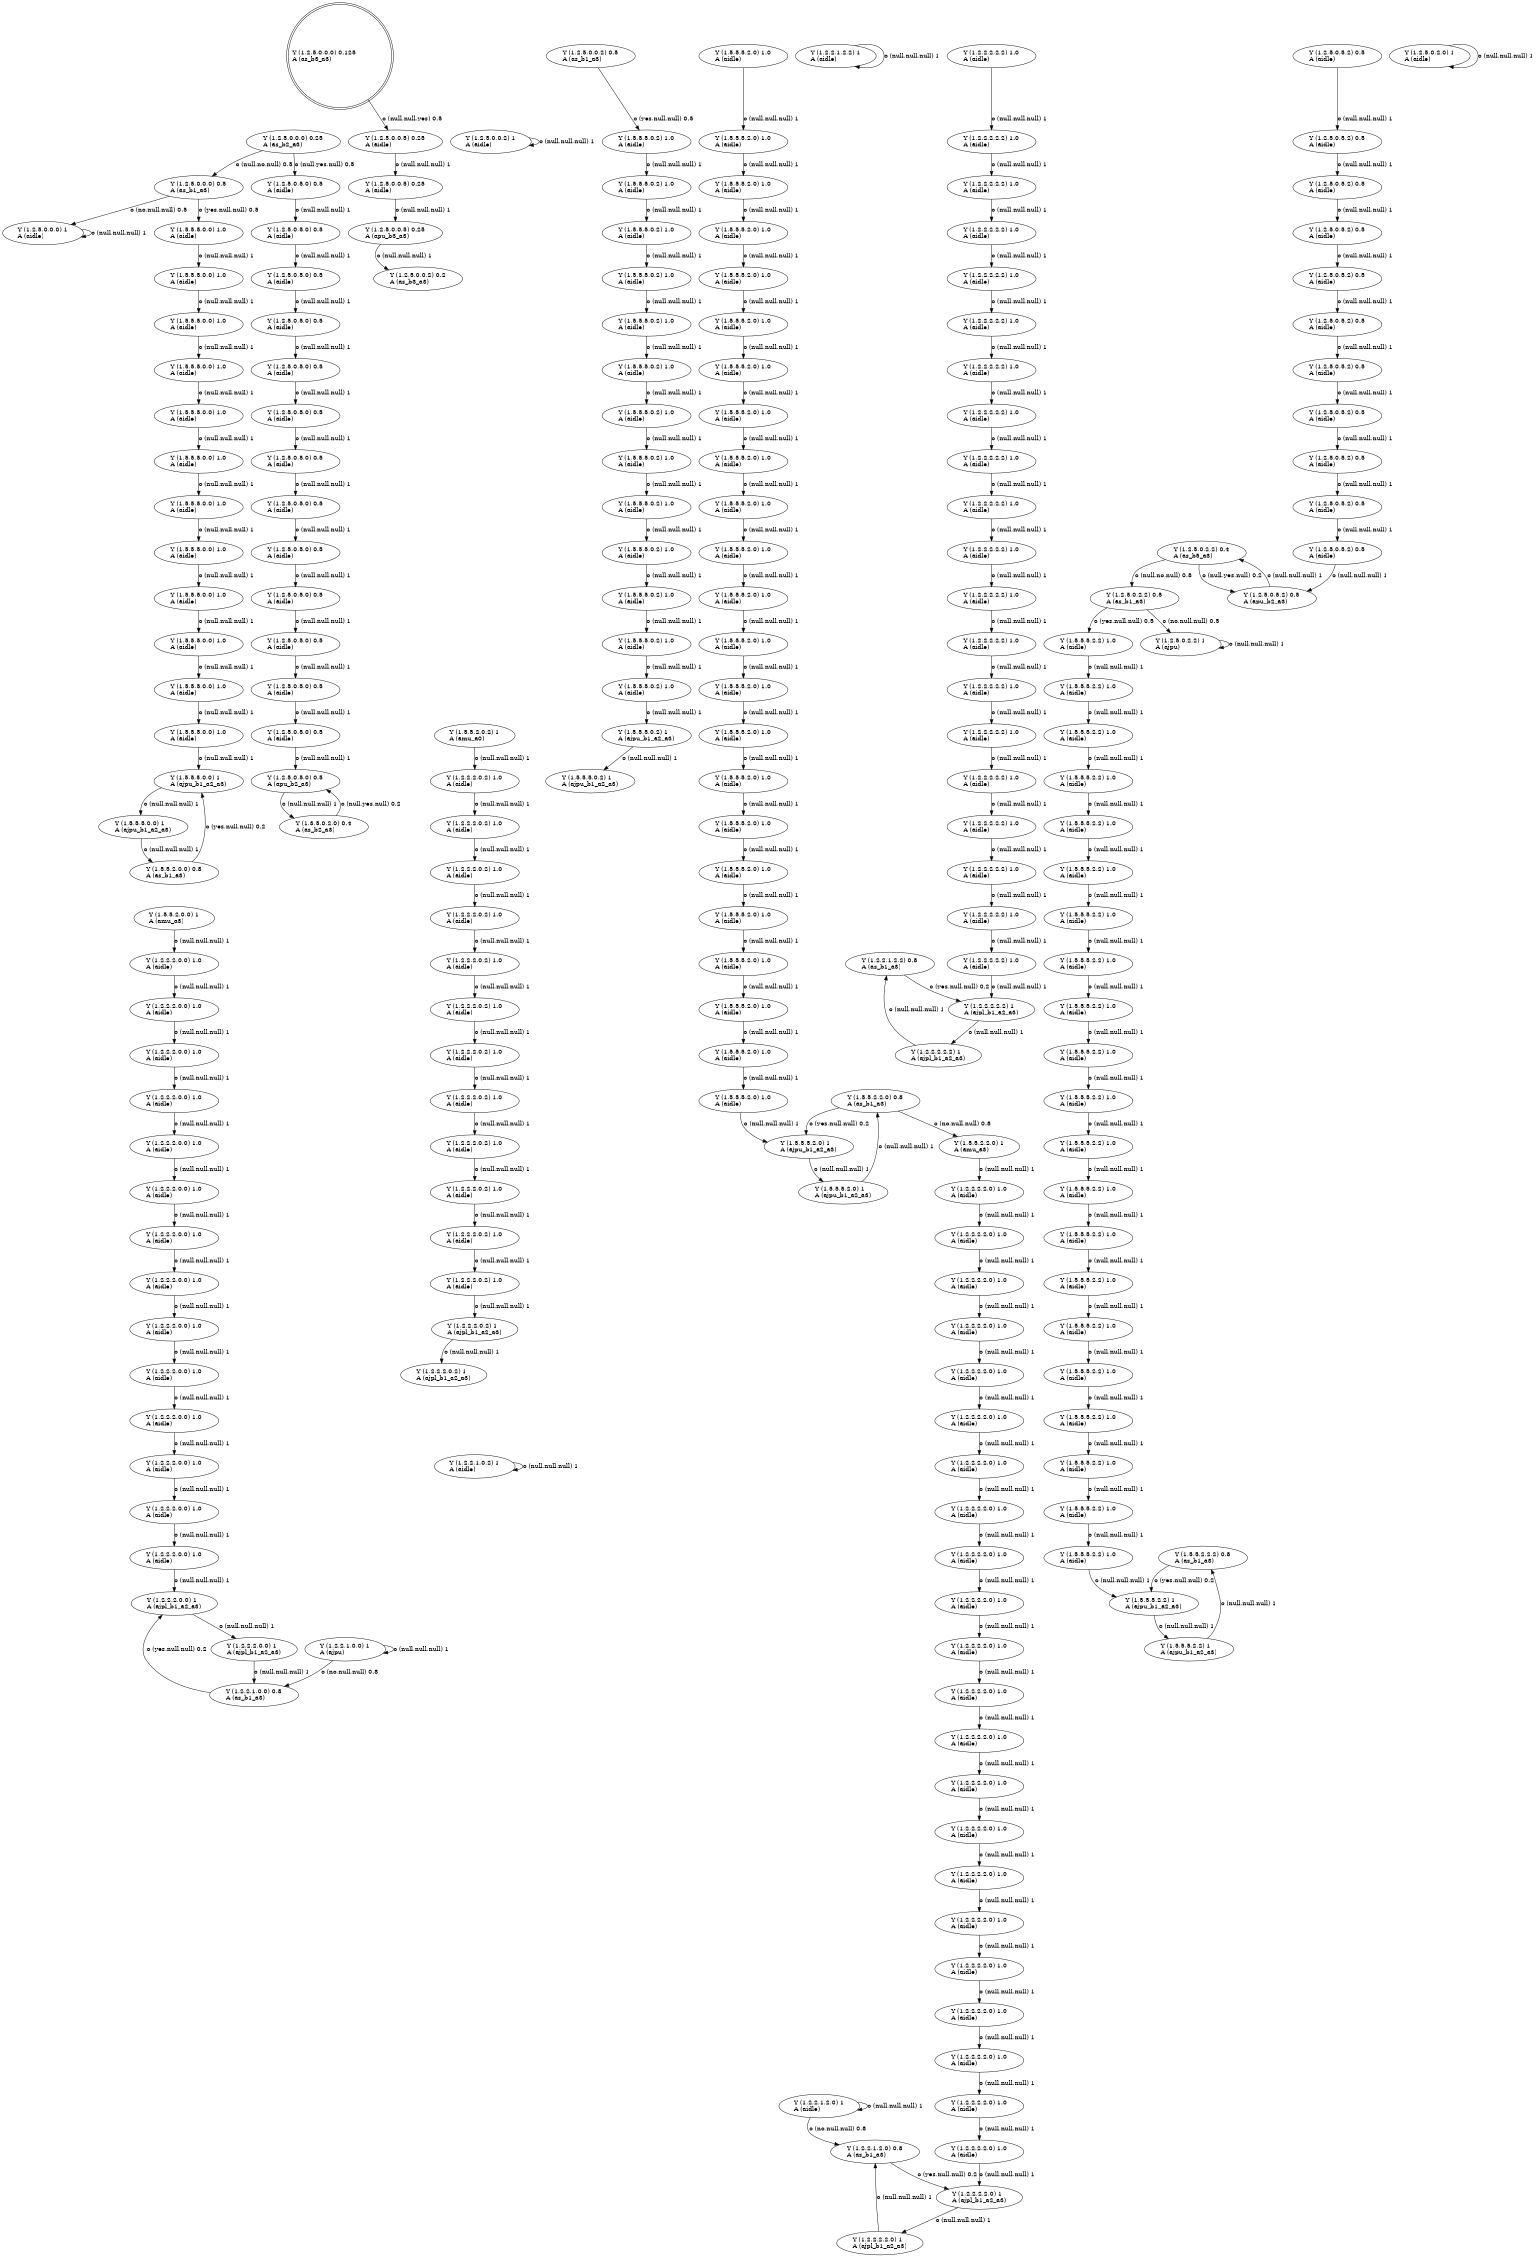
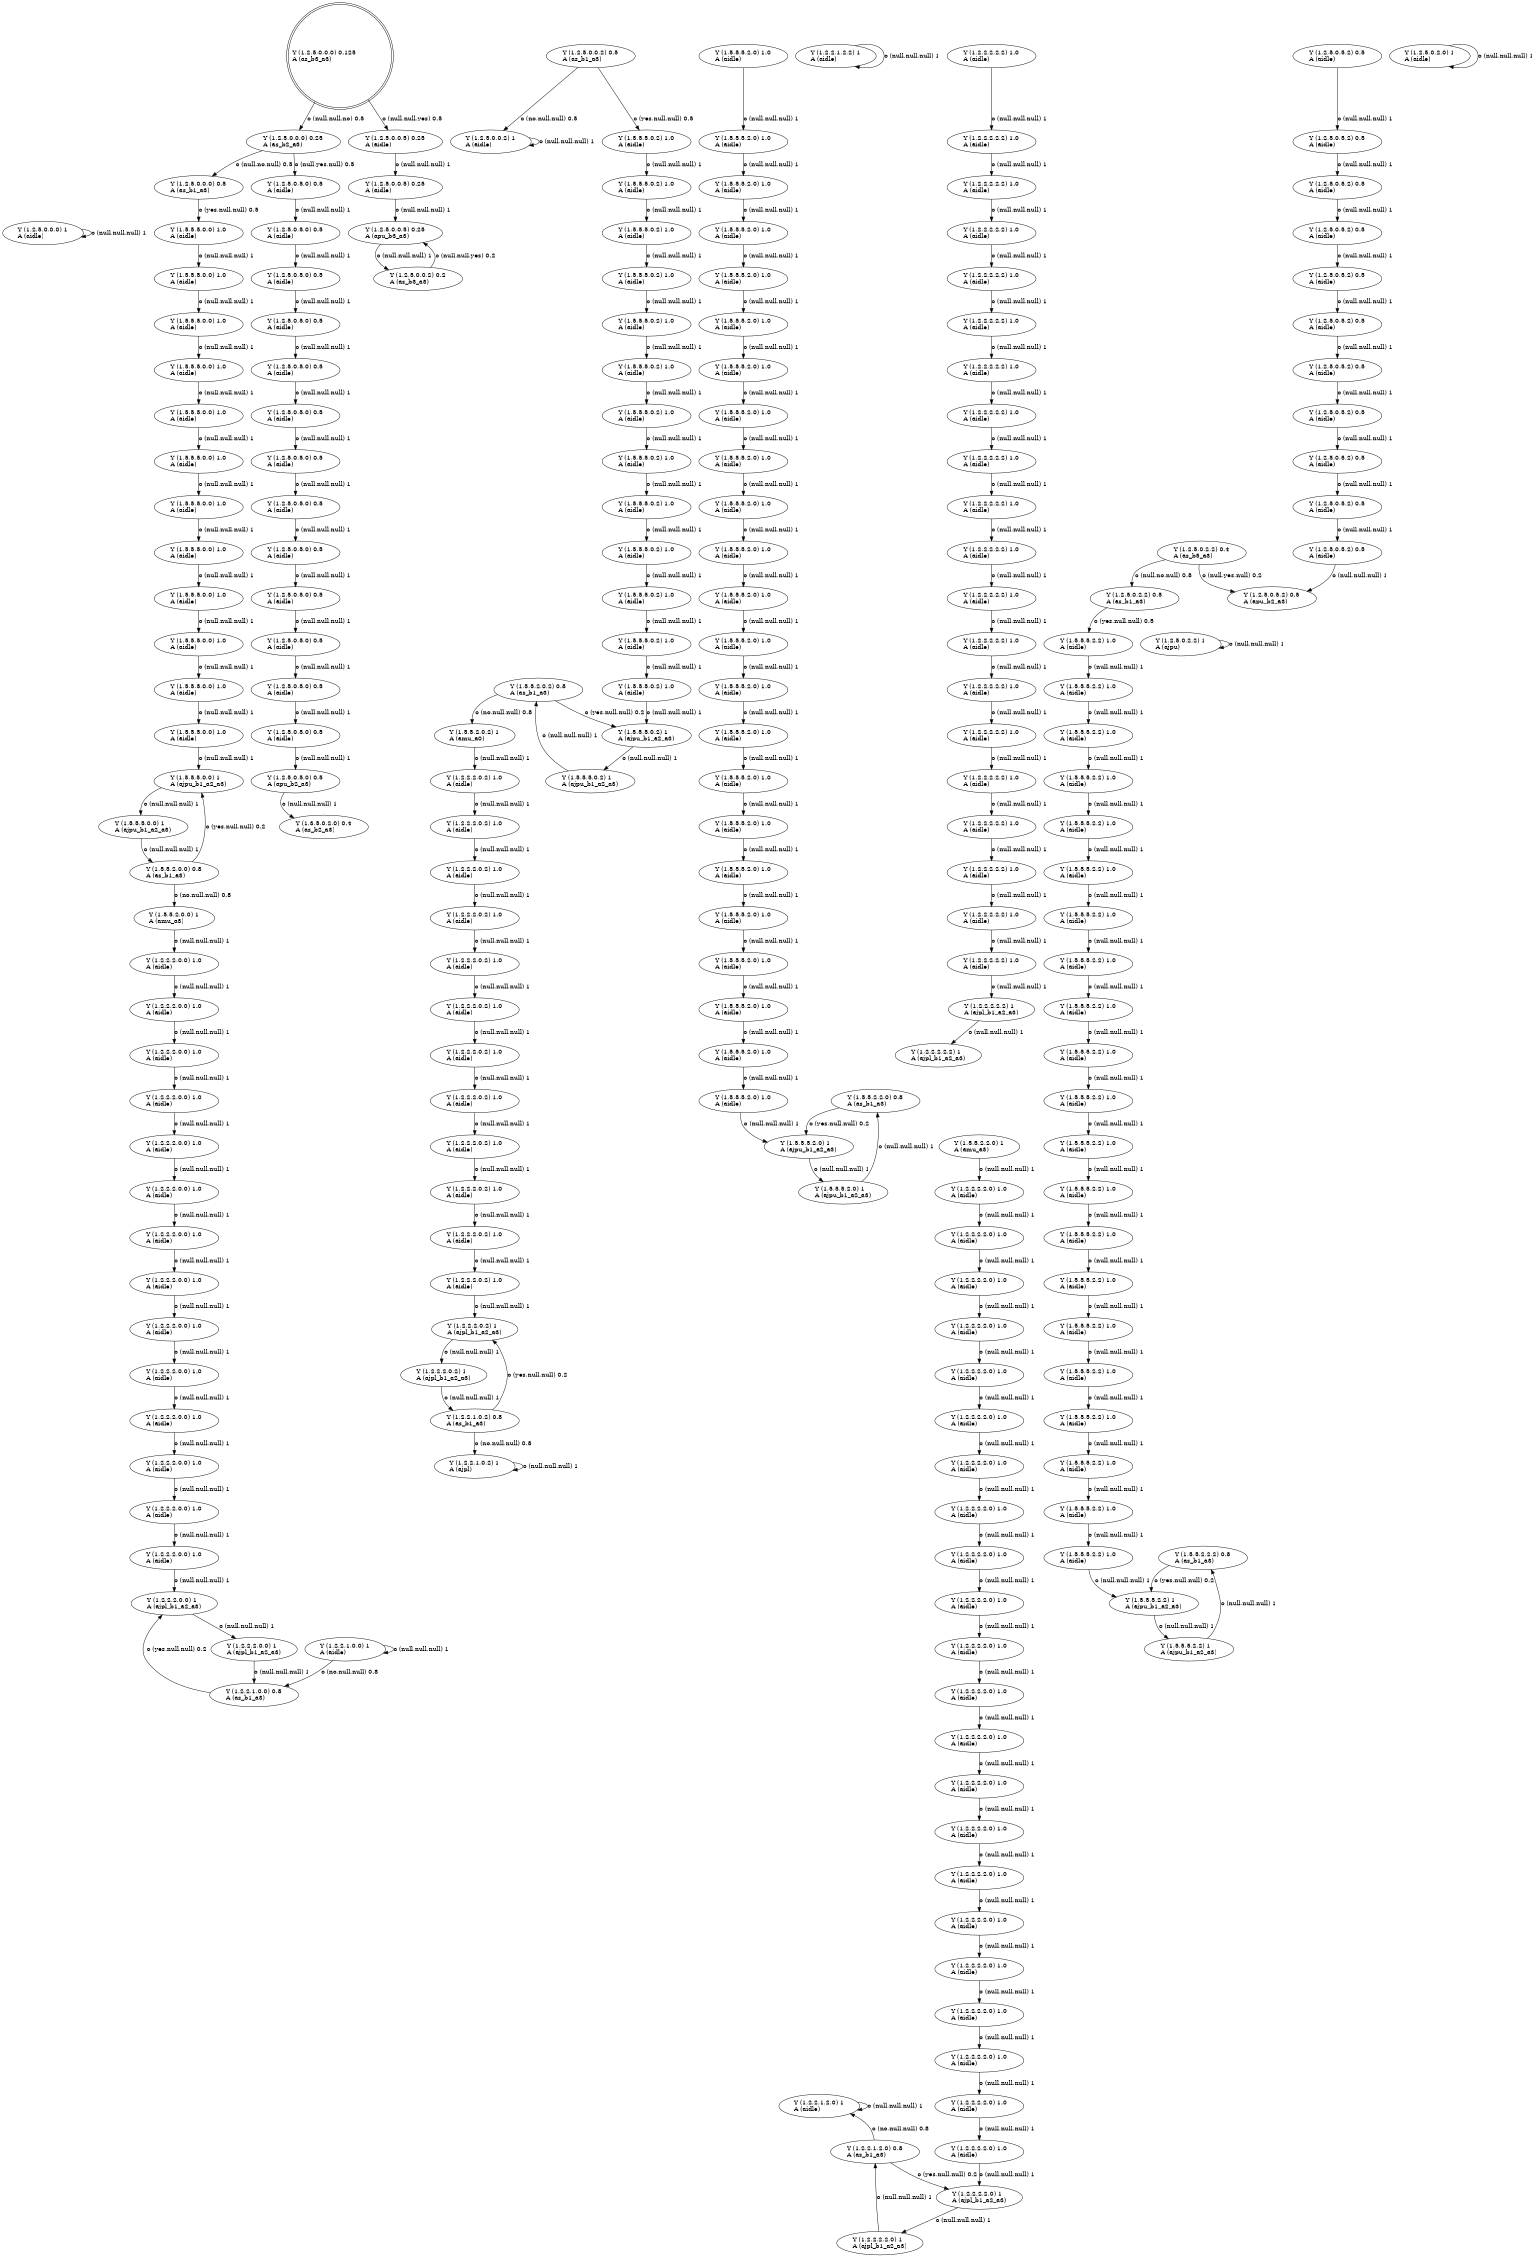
edge "Y (1,2,5,0,0,2) 0.5 A (as_b1_a3)" -> "Y (1,2,5,0,0,2) 1 A (aidle)": added, label "o (no,null,null) 0.5"
edge "Y (1,2,5,0,0,0) 0.125 A (as_b3_a3)" -> "Y (1,2,5,0,0,0) 0.25 A (as_b2_a3)": added, label "o (null,null,no) 0.5"
edge "Y (1,2,5,0,0,0) 0.5 A (as_b1_a3)" -> "Y (1,2,5,0,0,0) 1 A (aidle)": removed, label "o (no,null,null) 0.5"
edge "Y (1,2,5,0,0,2) 0.2 A (as_b3_a3)" -> "Y (1,2,5,0,0,5) 0.25 A (apu_b3_a3)": added, label "o (null,null,yes) 0.2"
edge "Y (1,2,5,0,5,2) 0.5 A (apu_b2_a3)" -> "Y (1,2,5,0,2,2) 0.4 A (as_b5_a3)": removed, label "o (null,null,null) 1"
edge "Y (1,2,5,0,2,2) 0.5 A (as_b1_a3)" -> "Y (1,2,5,0,2,2) 1 A (ajpu)": removed, label "o (no,null,null) 0.5"
node "Y (1,5,5,2,0,2) 0.8 A (as_b1_a3)": added
edge "Y (1,3,5,0,2,0) 0.4 A (as_b2_a3)" -> "Y (1,2,5,0,5,0) 0.5 A (apu_b2_a3)": removed, label "o (null,yes,null) 0.2"
edge "Y (1,5,5,2,0,0) 0.8 A (as_b1_a3)" -> "Y (1,5,5,2,0,0) 1 A (amu_a3)": added, label "o (no,null,null) 0.8"
node "Y (1,2,2,1,2,2) 0.8 A (as_b1_a3)": removed
edge "Y (1,5,5,2,2,0) 0.8 A (as_b1_a3)" -> "Y (1,5,5,2,2,0) 1 A (amu_a3)": removed, label "o (no,null,null) 0.8"
node "Y (1,2,2,1,0,2) 0.8 A (as_b1_a3)": added
node "Y (1,2,2,1,0,2) 1 A (aidle)": label "Y (1,2,2,1,0,2) 1 A (aidle)" -> "Y (1,2,2,1,0,2) 1 A (ajpl)"
node "Y (1,2,2,1,0,0) 1 A (ajpu)": label "Y (1,2,2,1,0,0) 1 A (ajpu)" -> "Y (1,2,2,1,0,0) 1 A (aidle)"
edge "Y (1,2,2,1,2,0) 1 A (aidle)" -> "Y (1,2,2,1,2,0) 0.8 A (as_b1_a3)": reversed
